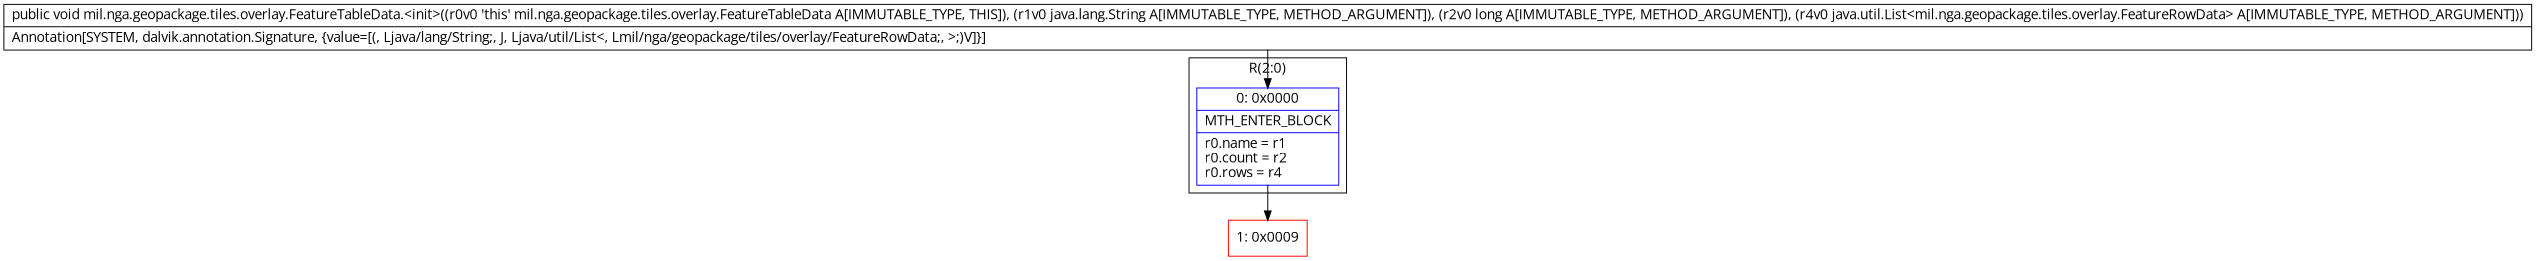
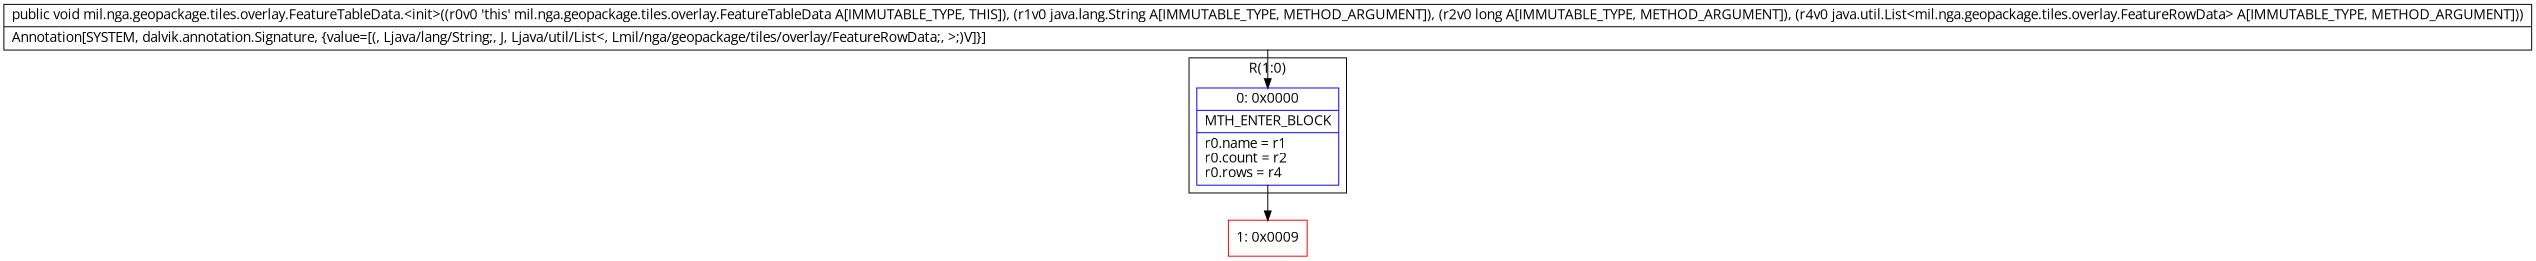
cluster "R(2:0)": label "R(2:0)" -> "R(1:0)"
